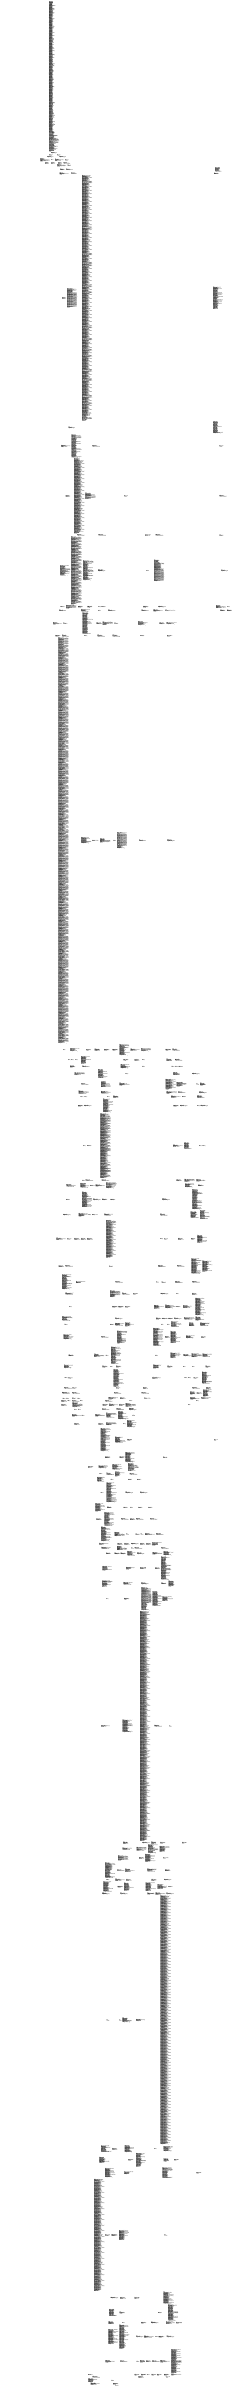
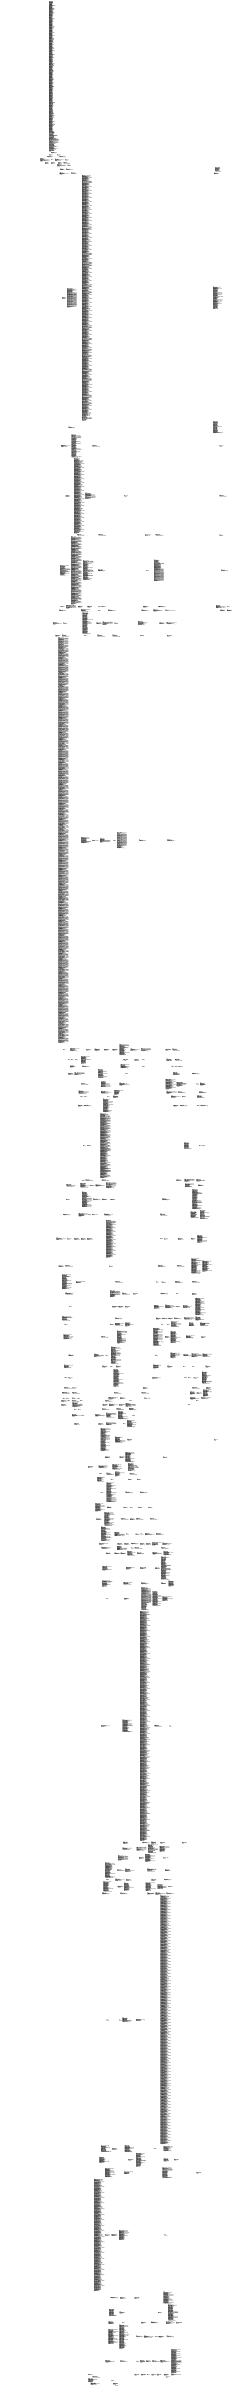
node "if.then2095:": added
node "lor.end2845:": added
node "for.body3094:": removed
node "if.end1355:": removed
node "if.else4317:": added
node "for.inc4940:": removed
